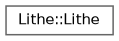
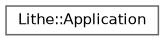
node "Lithe::Lithe": label "Lithe::Lithe" -> "Lithe::Application"
